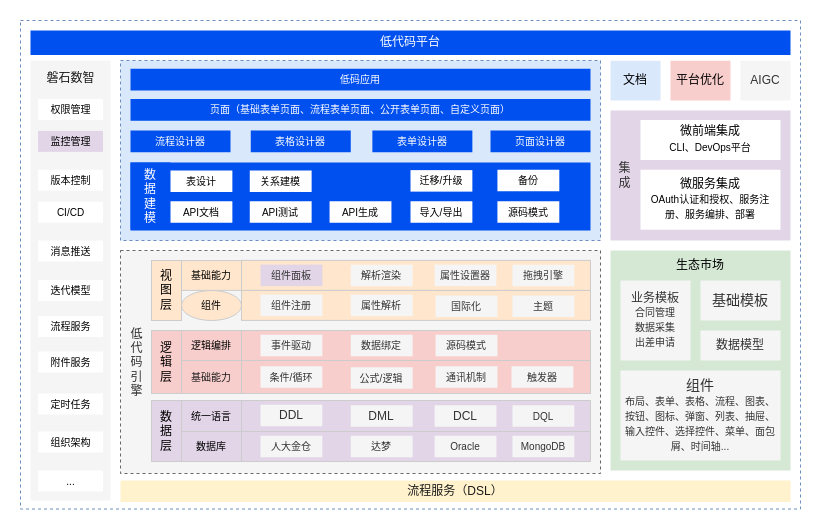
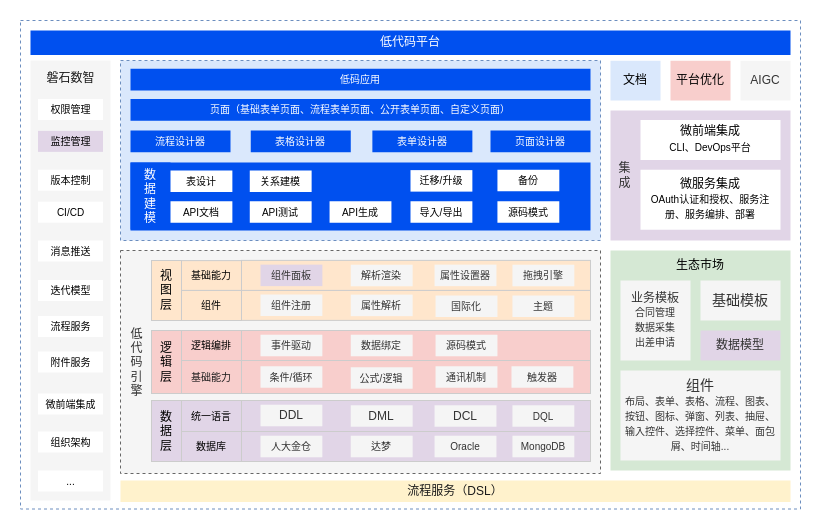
node "组件": shape ellipse -> rectangle
node "数据模型": fillcolor #f5f5f5 -> #e1d5e7
node "定时任务": label "定时任务" -> "微前端集成"
